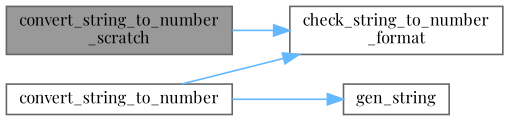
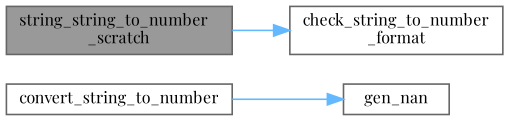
node "convert_string_to_number _scratch": label "convert_string_to_number _scratch" -> "string_string_to_number _scratch"
edge "convert_string_to_number" -> "check_string_to_number _format": removed
node "gen_string": label "gen_string" -> "gen_nan"
